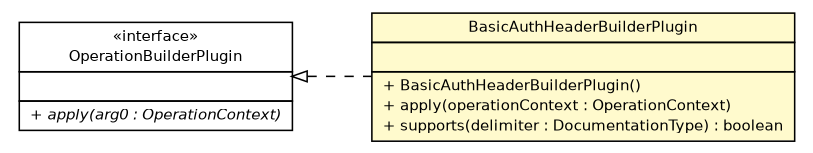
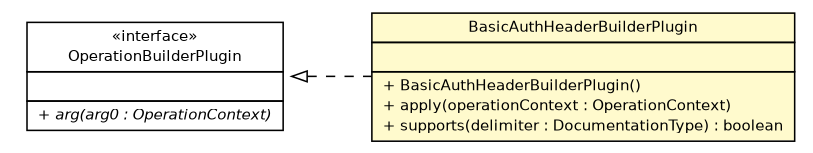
node "OperationBuilderPlugin": text "+ apply(arg0 : OperationContext)" -> "+ arg(arg0 : OperationContext)"
